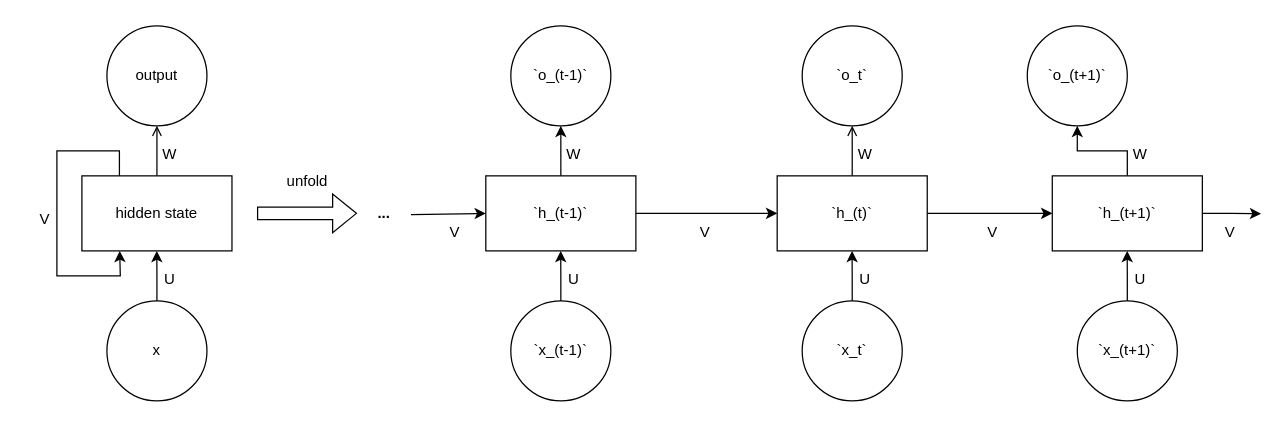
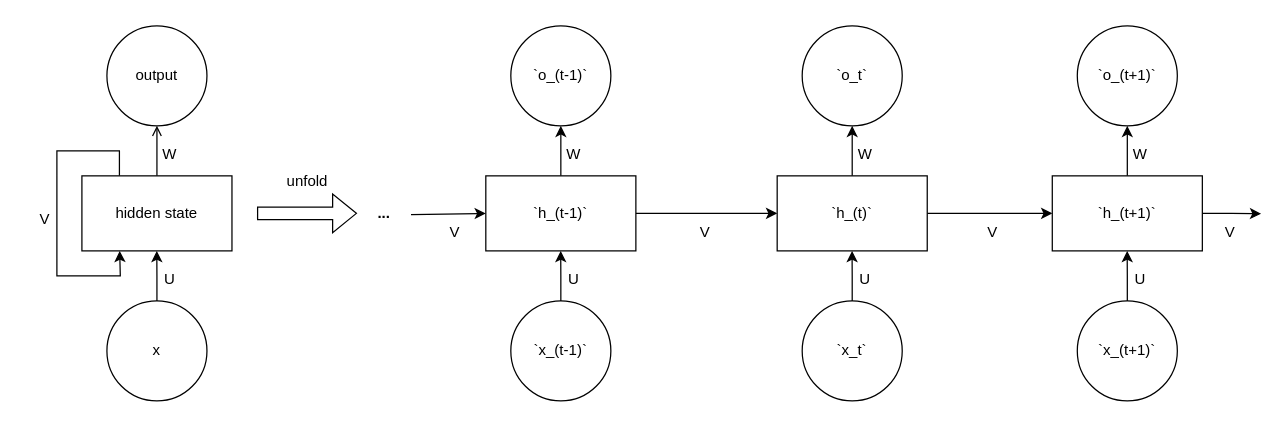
node "`o_(t+1)`": moved (1077, 76) -> (1127, 76)
edge "`h_(t)`" -> "`o_t`": arrowhead open -> classic
